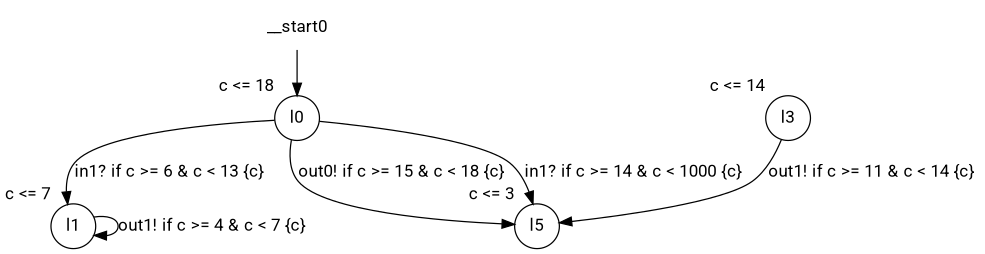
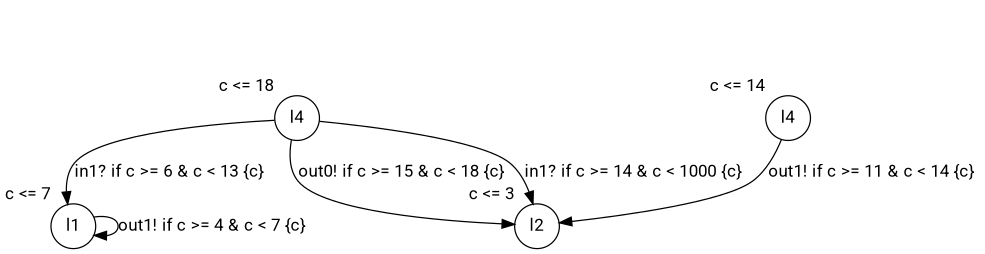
node "__start0": removed
node "l0 c <= 18": label "l0 c <= 18" -> "l4 c <= 18"
node "l3 c <= 14": label "l3 c <= 14" -> "l4 c <= 14"
node "l5 c <= 3": label "l5 c <= 3" -> "l2 c <= 3"
